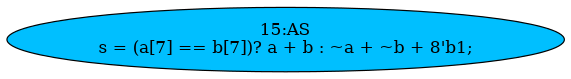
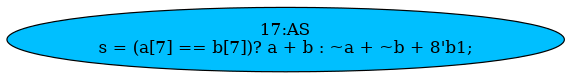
node "15:AS s = (a[7] == b[7])? a + b : ~a + ~b + 8'b1;": label "15:AS s = (a[7] == b[7])? a + b : ~a + ~b + 8'b1;" -> "17:AS s = (a[7] == b[7])? a + b : ~a + ~b + 8'b1;"
